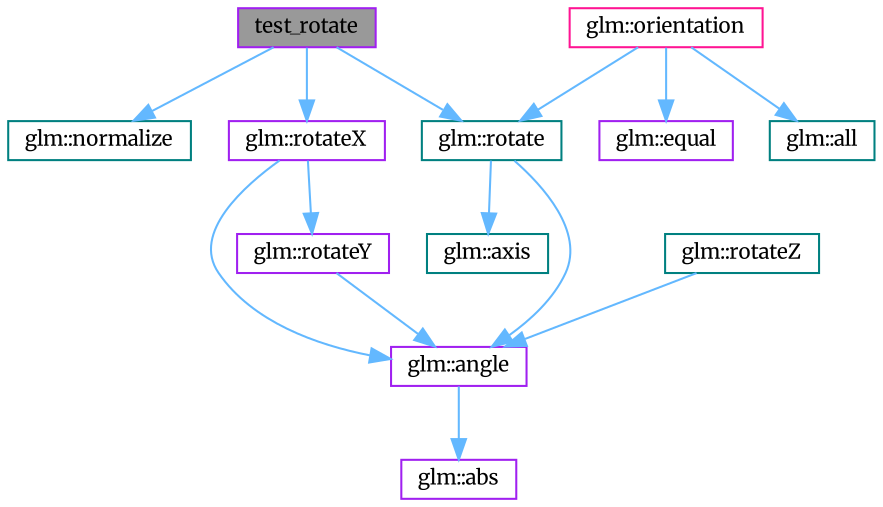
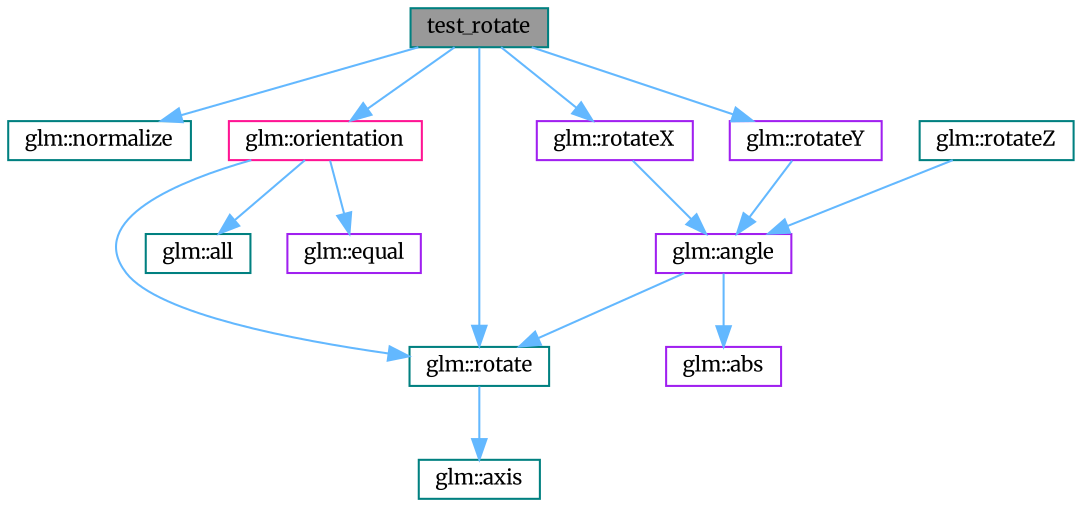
node "test_rotate": color purple -> teal
edge "test_rotate" -> "glm::orientation": added
edge "glm::rotateX" -> "glm::rotateY": now "test_rotate" -> "glm::rotateY"
edge "glm::rotate" -> "glm::angle": reversed
